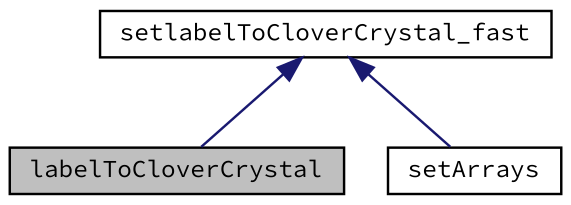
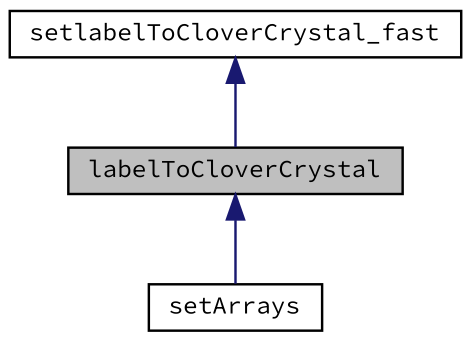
edge "setArrays" -> "setlabelToCloverCrystal_fast": now "setArrays" -> "labelToCloverCrystal"
